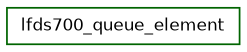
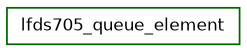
node "lfds700_queue_element": label "lfds700_queue_element" -> "lfds705_queue_element"
